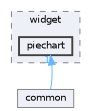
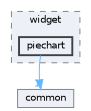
edge "common" -> "piechart": reversed
